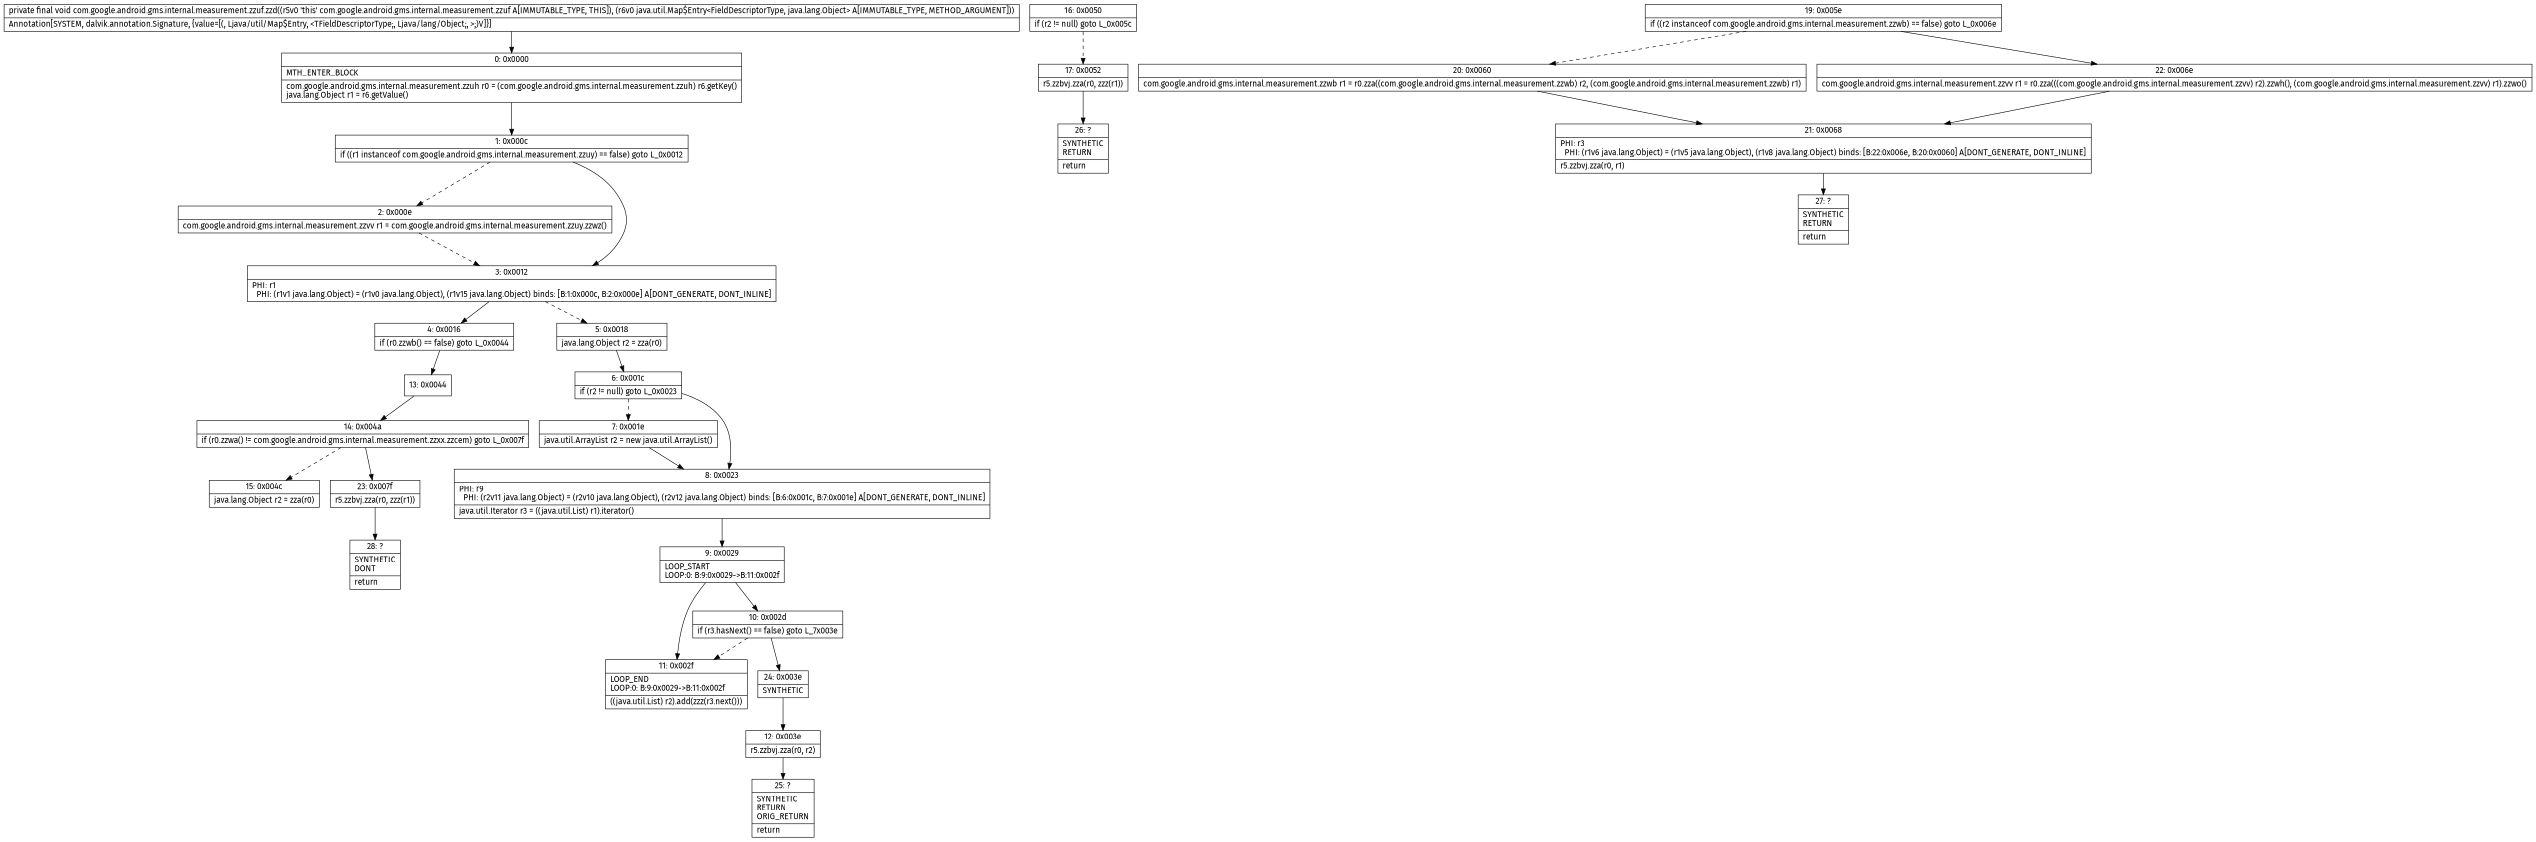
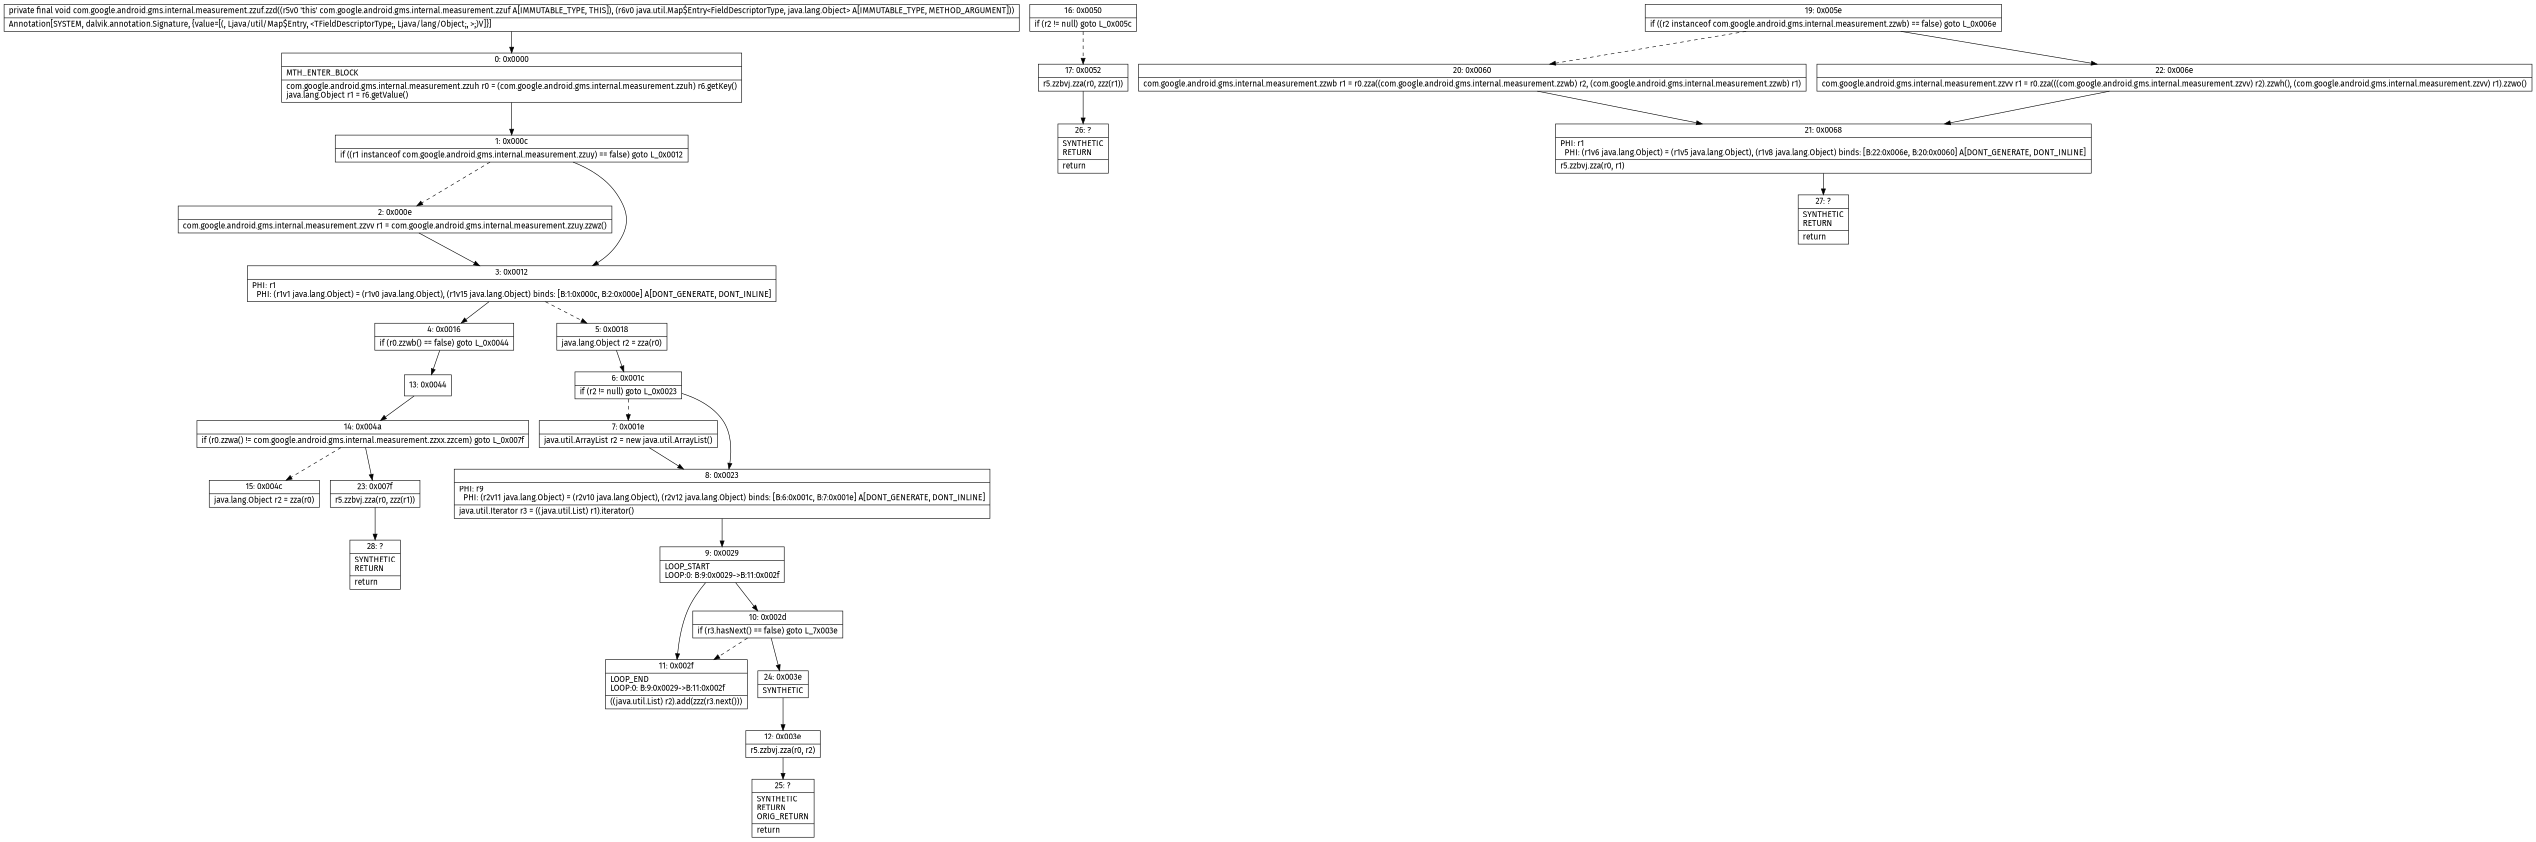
node "21: 0x0068": text "PHI: r3" -> "PHI: r1"
edge "2: 0x000e" -> "3: 0x0012": style dashed -> solid
node "28: ?": text "DONT" -> "RETURN"
